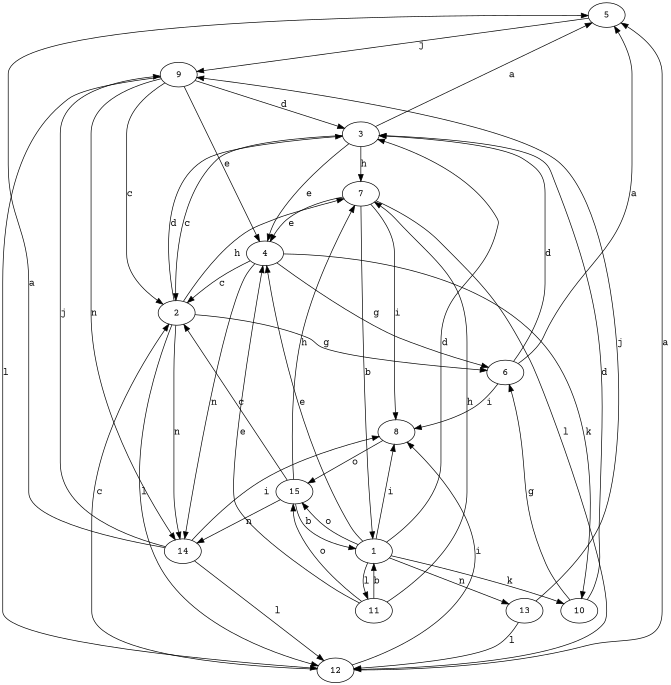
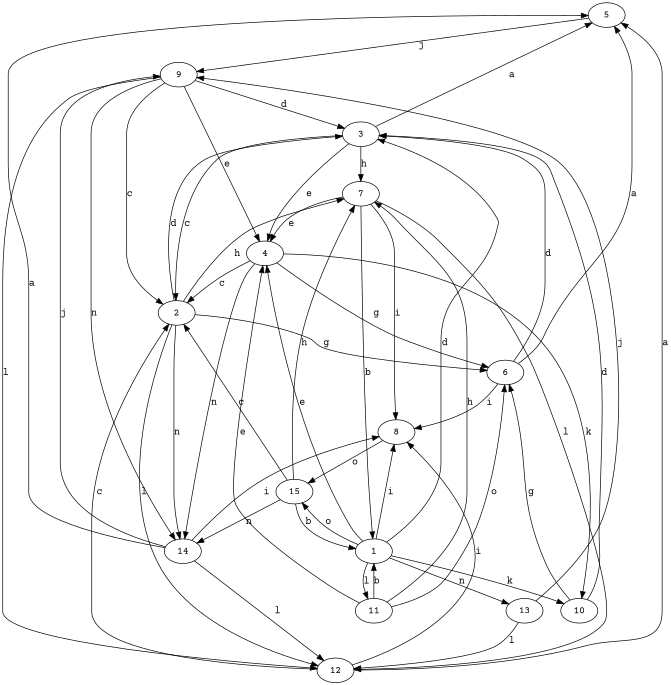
edge "11" -> "15": now "11" -> "6"
